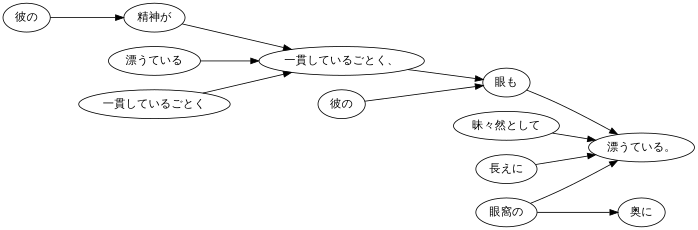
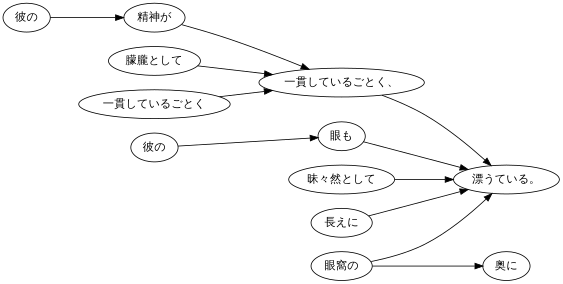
node "漂うている": label "漂うている" -> "朦朧として"
edge "一貫しているごとく、" -> "眼も": now "一貫しているごとく、" -> "漂うている。"
